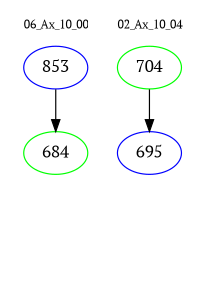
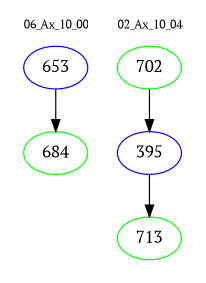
node "853": label "853" -> "653"
node "704": label "704" -> "702"
node "695": label "695" -> "395"
node "713": added
